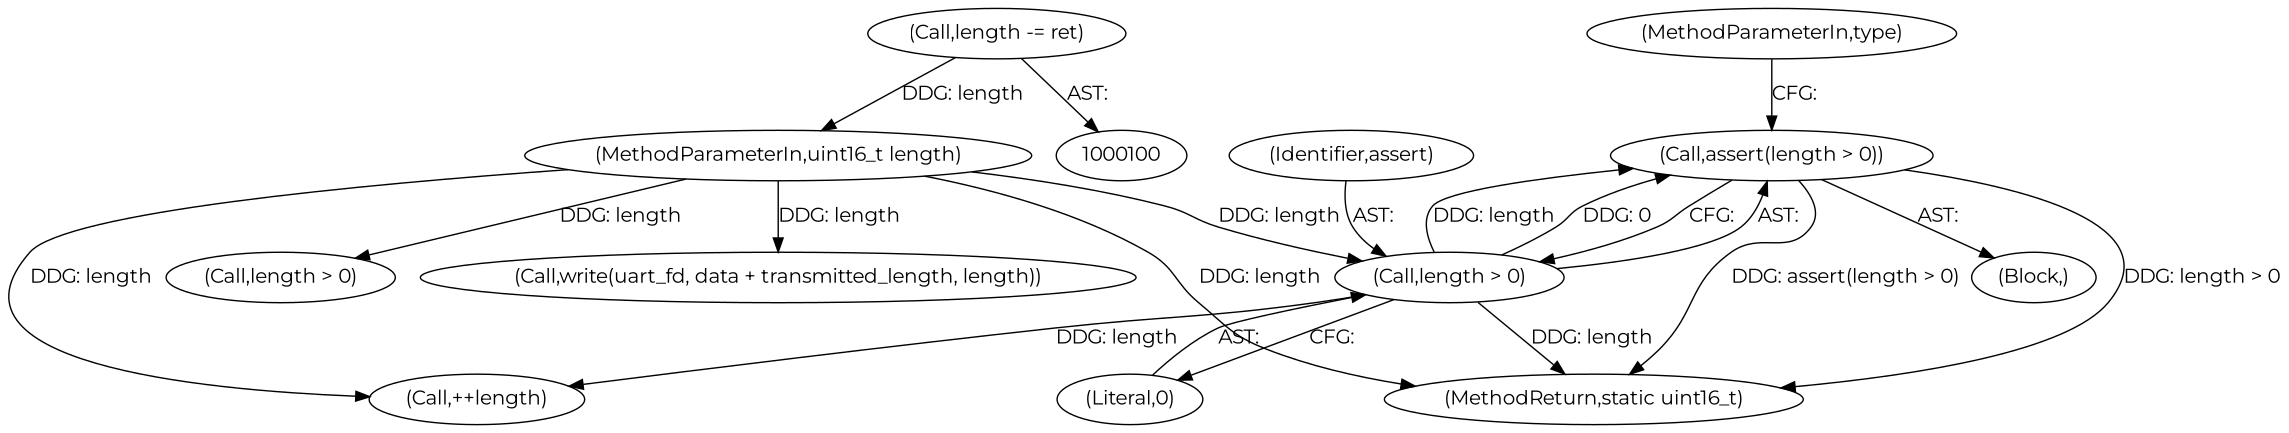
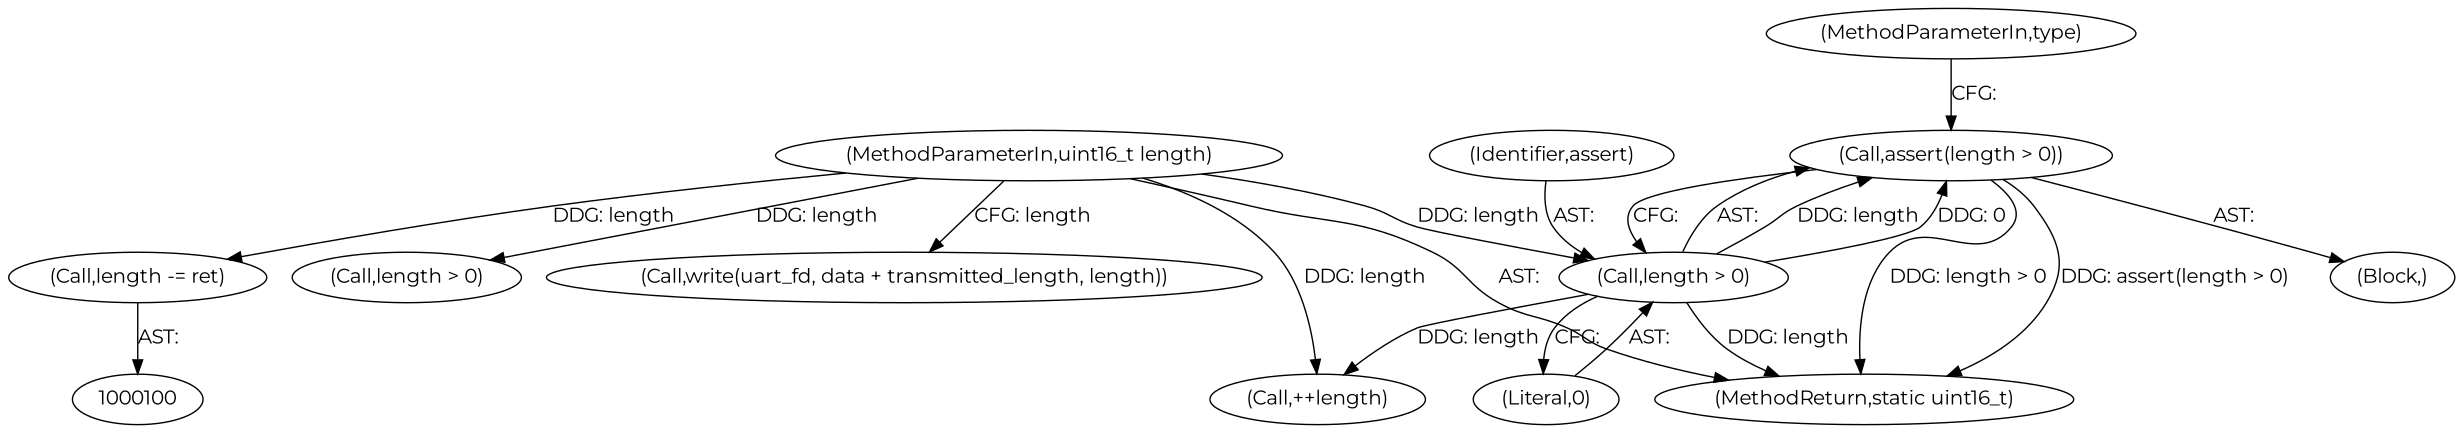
edge "(Call,length -= ret)" -> "(MethodParameterIn,uint16_t length)": reversed
edge "(MethodParameterIn,uint16_t length)" -> "(Call,write(uart_fd, data + transmitted_length, length))": label "DDG: length" -> "CFG: length"
edge "(MethodParameterIn,uint16_t length)" -> "(MethodReturn,static uint16_t)": label "DDG: length" -> "AST: "
